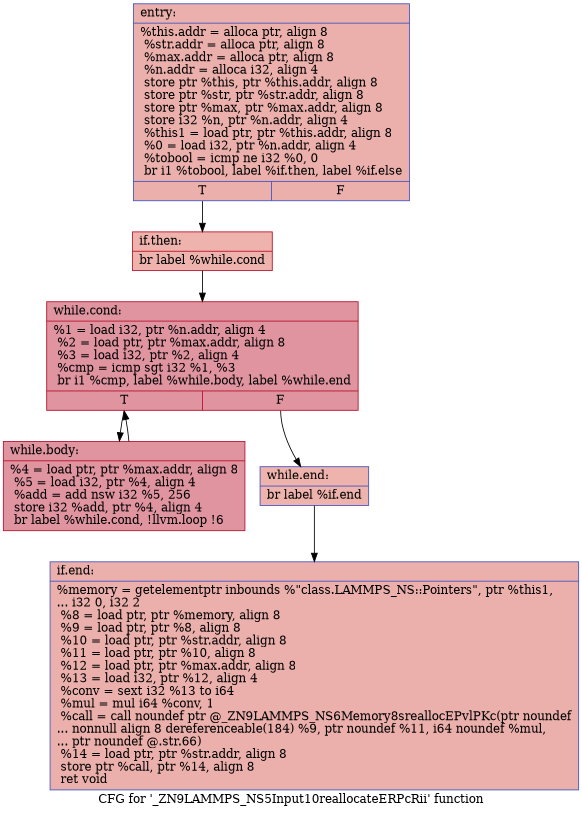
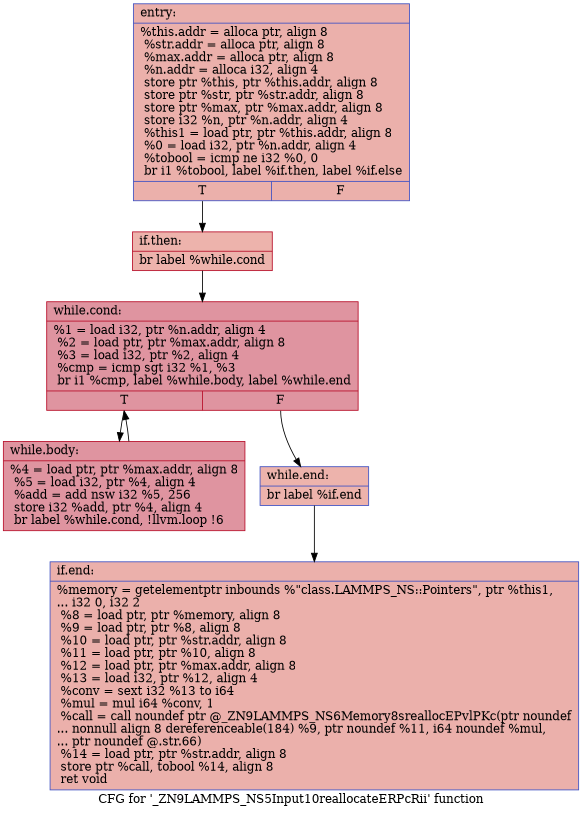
node "if.end:": text "store ptr %call, ptr %14, align 8" -> "store ptr %call, tobool %14, align 8"
